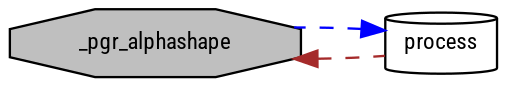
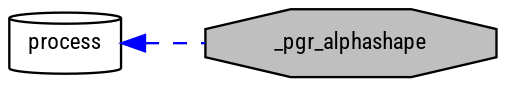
edge "process" -> "_pgr_alphashape": removed
